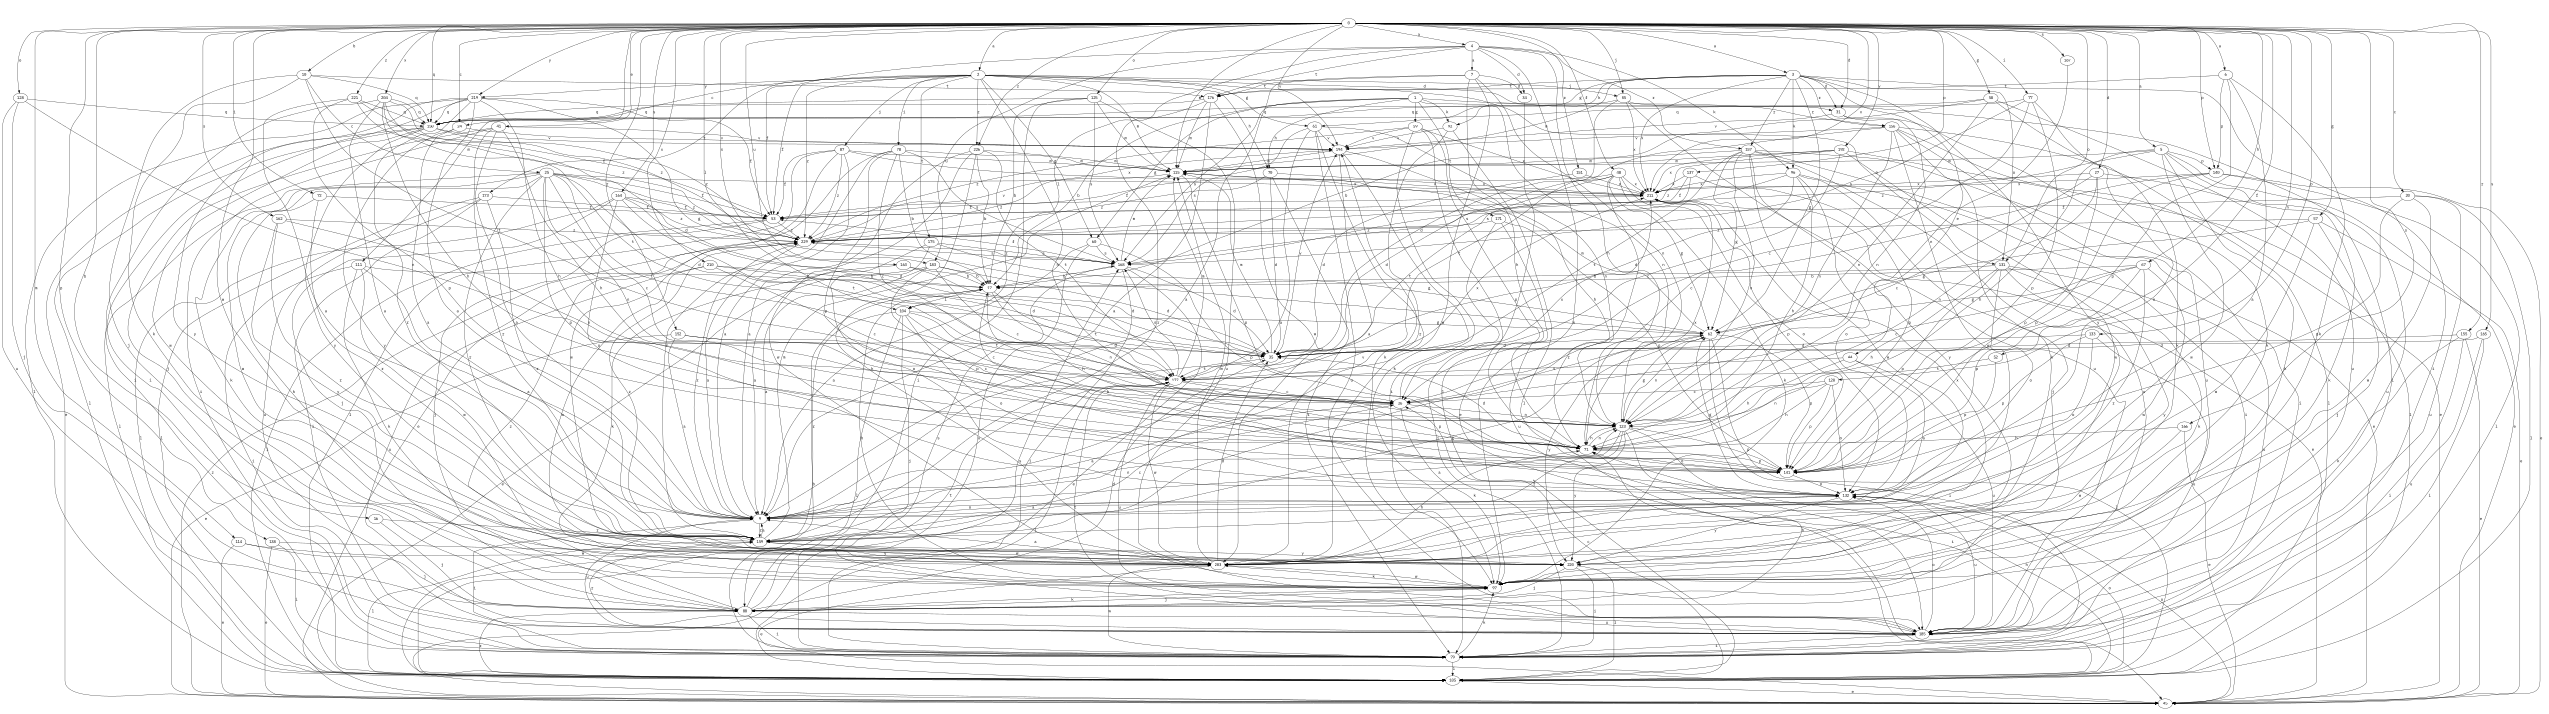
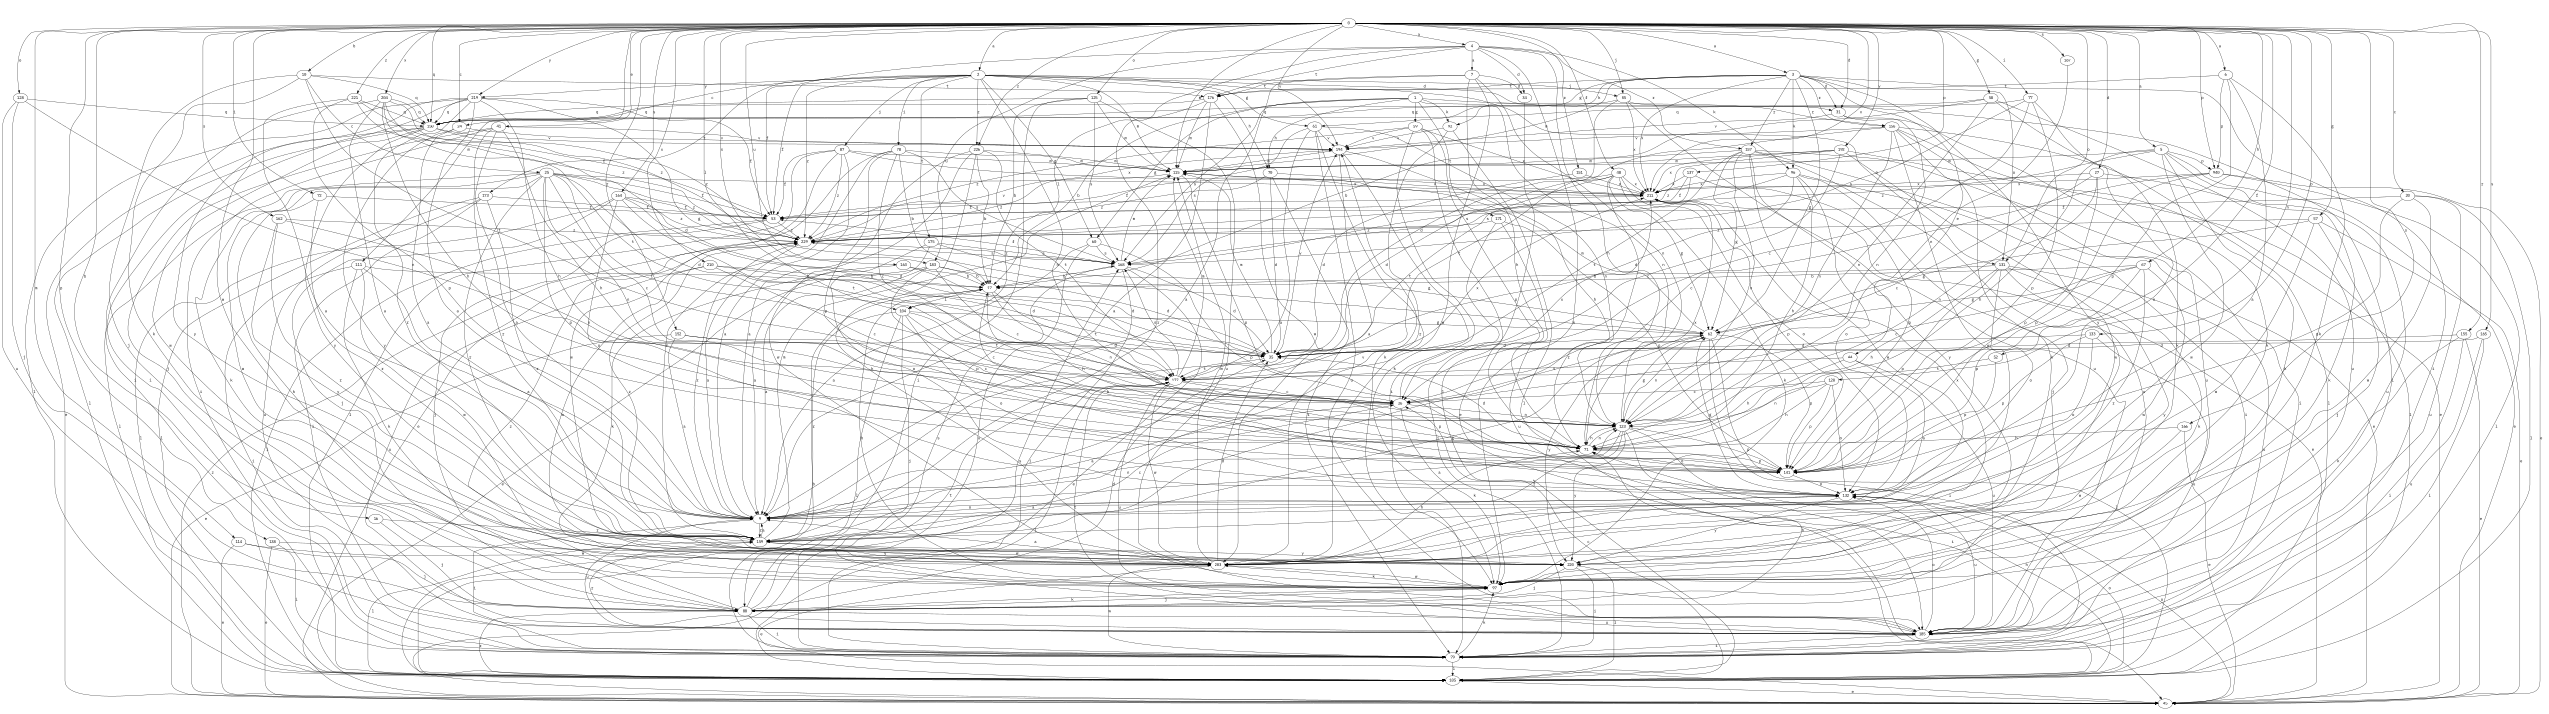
node "140": label "140" -> "940"
